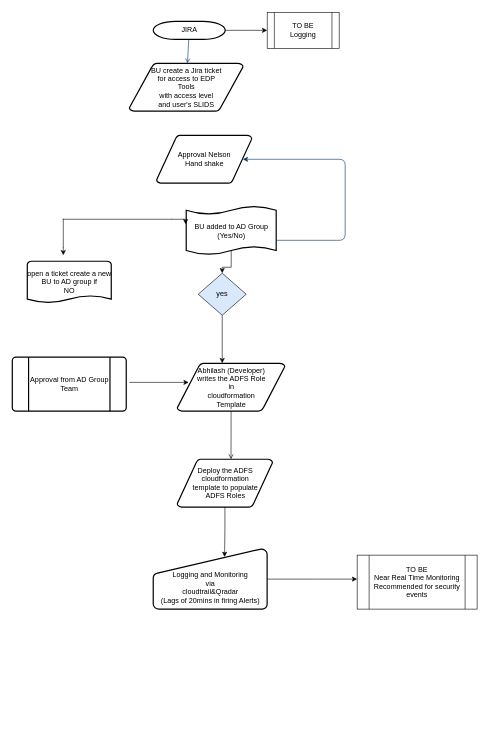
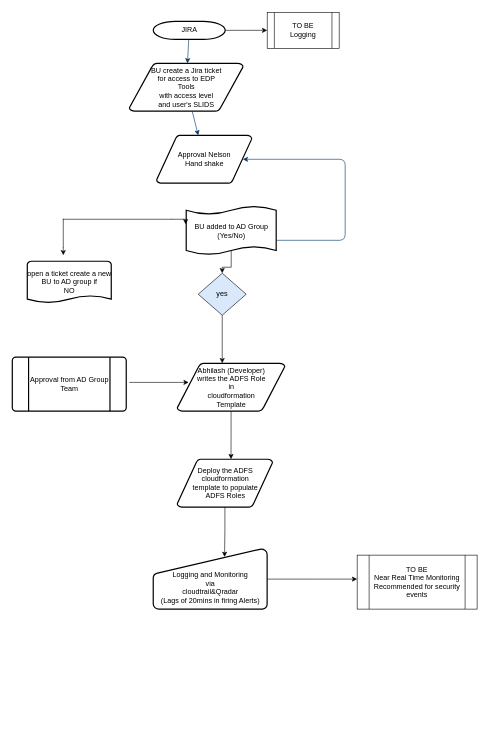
edge "JIRA" -> "BU create a Jira ticket for access to EDP Tools with access level and user's SLIDS": arrowhead open -> classic
edge "BU create a Jira ticket for access to EDP Tools with access level and user's SLIDS" -> "Approval Nelson Hand shake": added
edge "Abhilash (Developer) writes the ADFS Role in cloudformation Template" -> "Deploy the ADFS cloudformation template to populate ADFS Roles": arrowhead open -> classic
